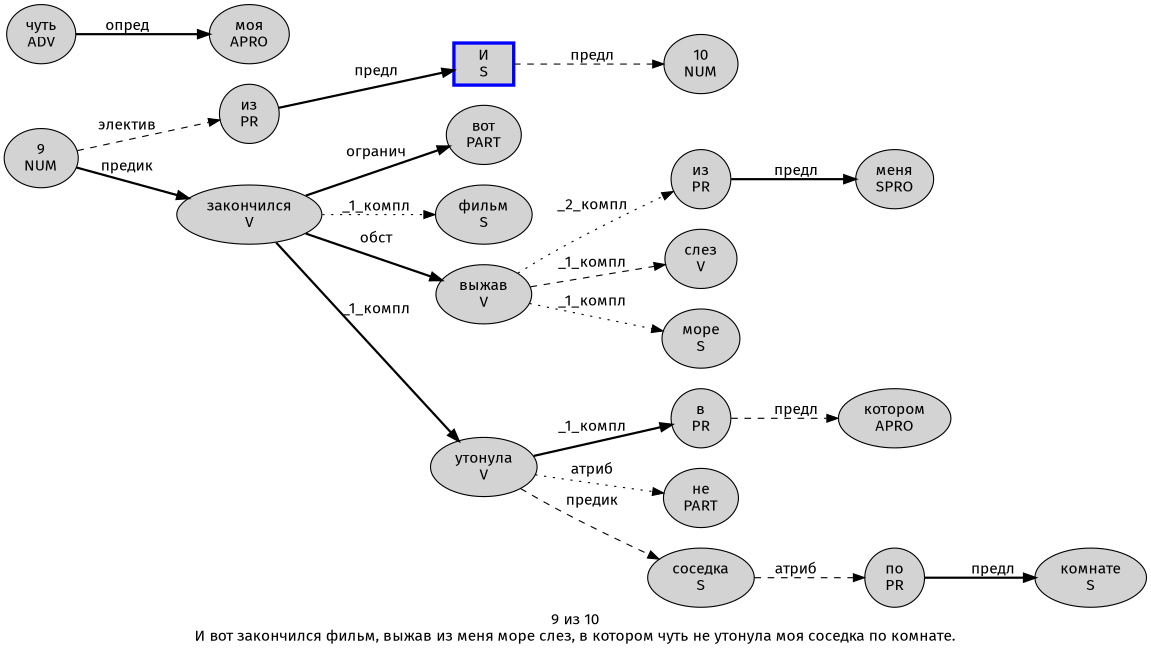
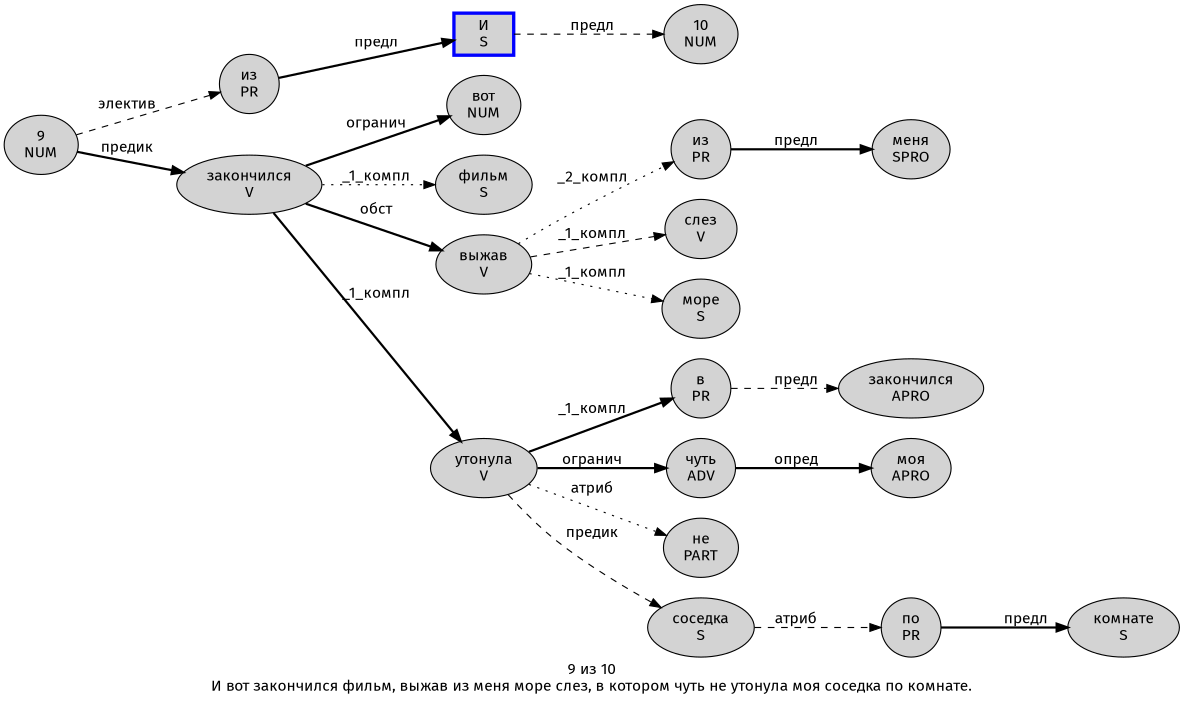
node "вот PART": label "вот PART" -> "вот NUM"
node "котором APRO": label "котором APRO" -> "закончился APRO"
edge "утонула V" -> "чуть ADV": added, label "огранич"
